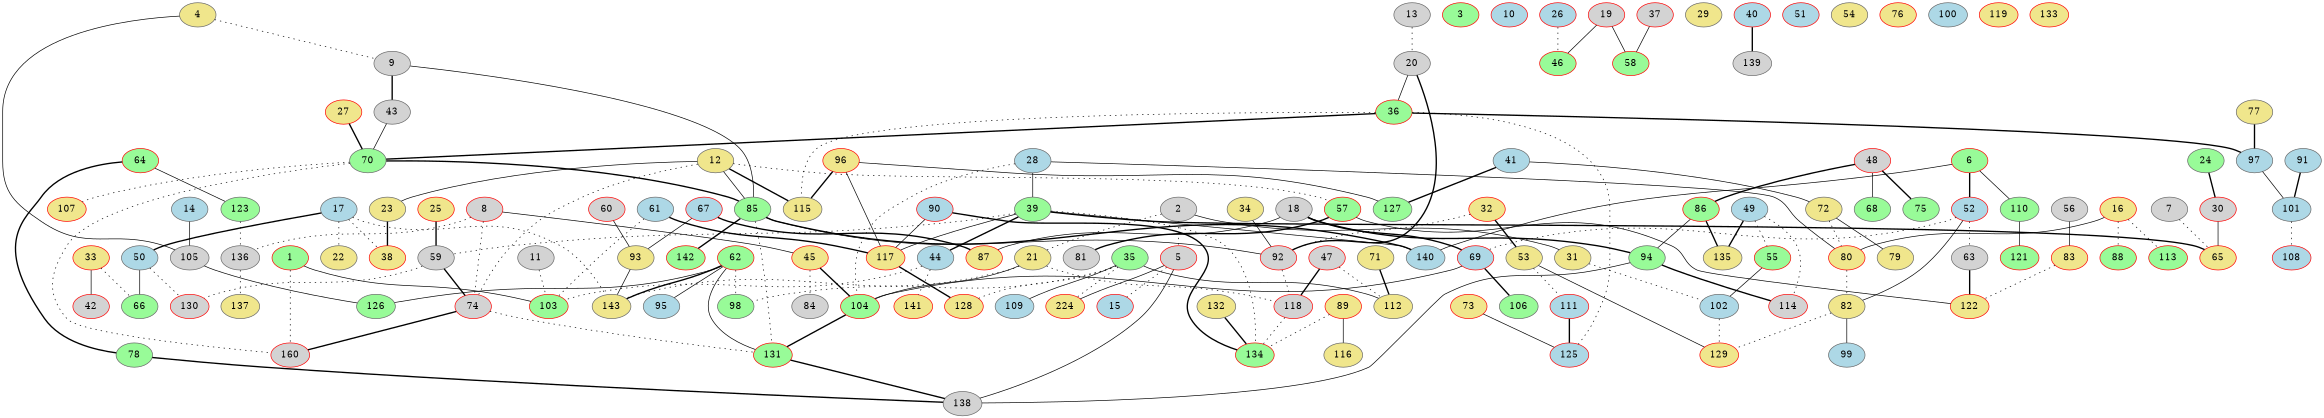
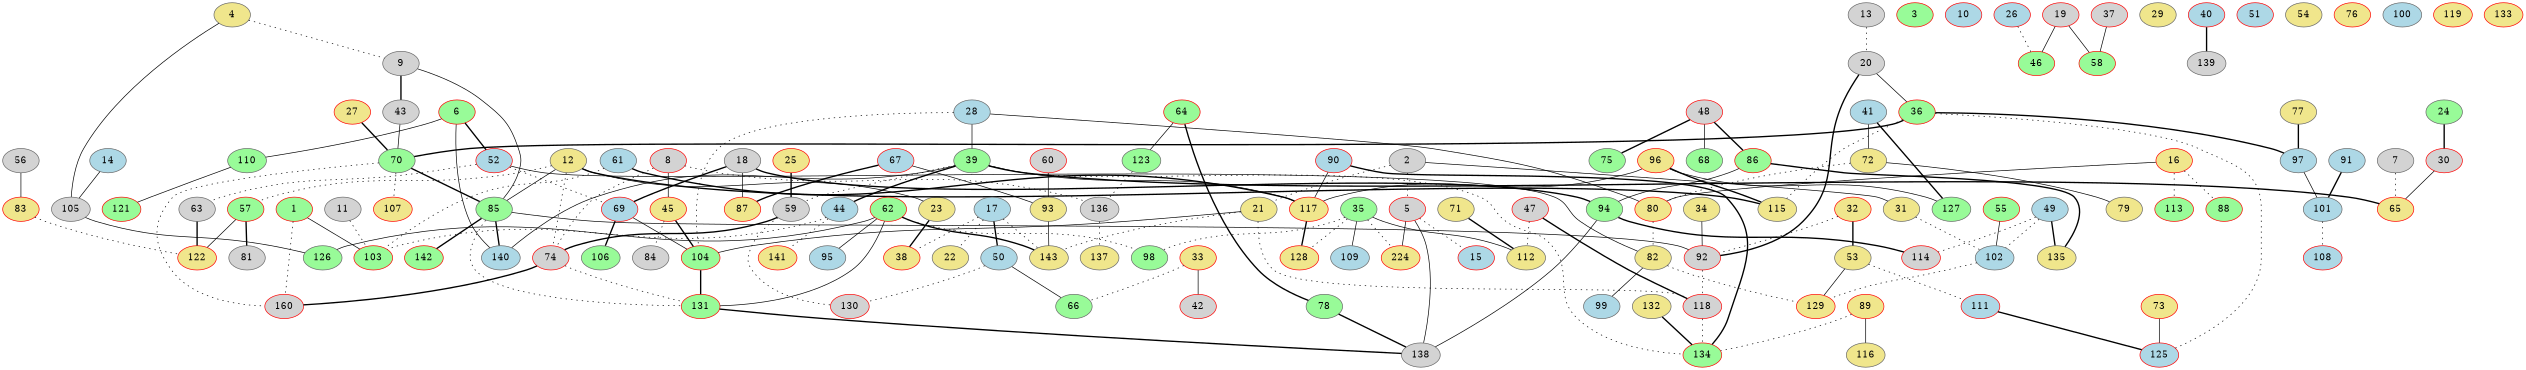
edge "49" -- "55": now "49" -- "102"
